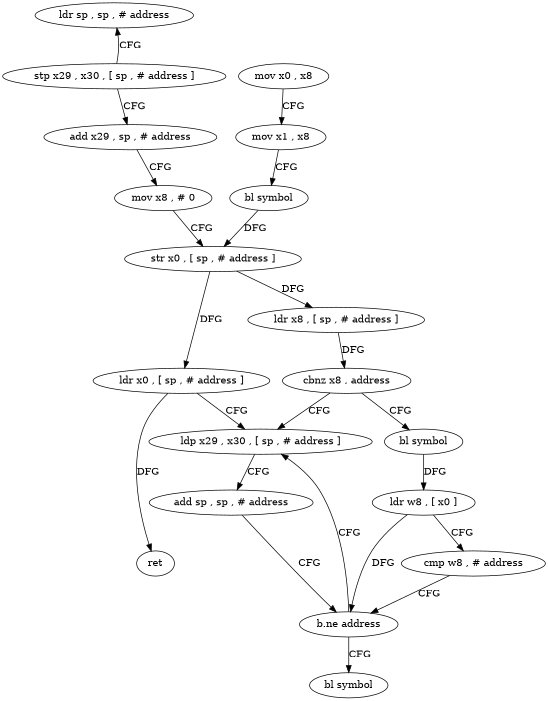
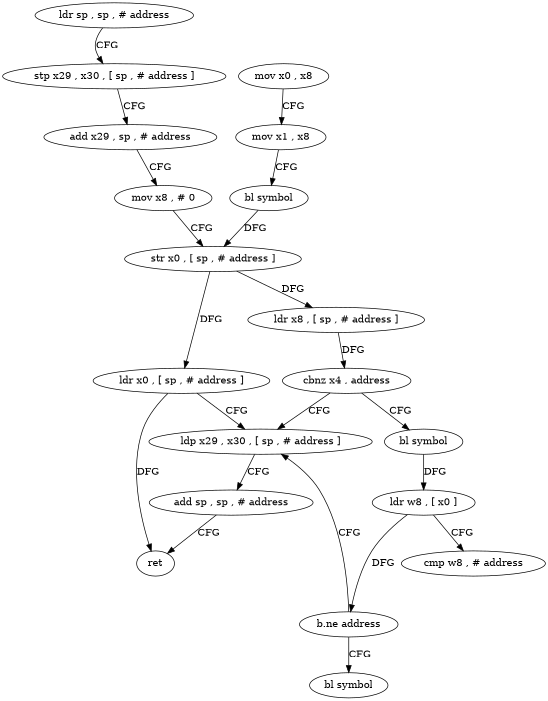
edge "stp x29 , x30 , [ sp , # address ]" -> "ldr sp , sp , # address": reversed
node "cbnz x8 , address": label "cbnz x8 , address" -> "cbnz x4 , address"
edge "add sp , sp , # address" -> "b.ne address": now "add sp , sp , # address" -> "ret"
edge "cmp w8 , # address" -> "b.ne address": removed, label "CFG"
